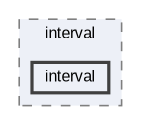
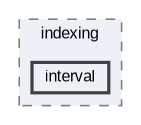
cluster "interval": label "interval" -> "indexing"
